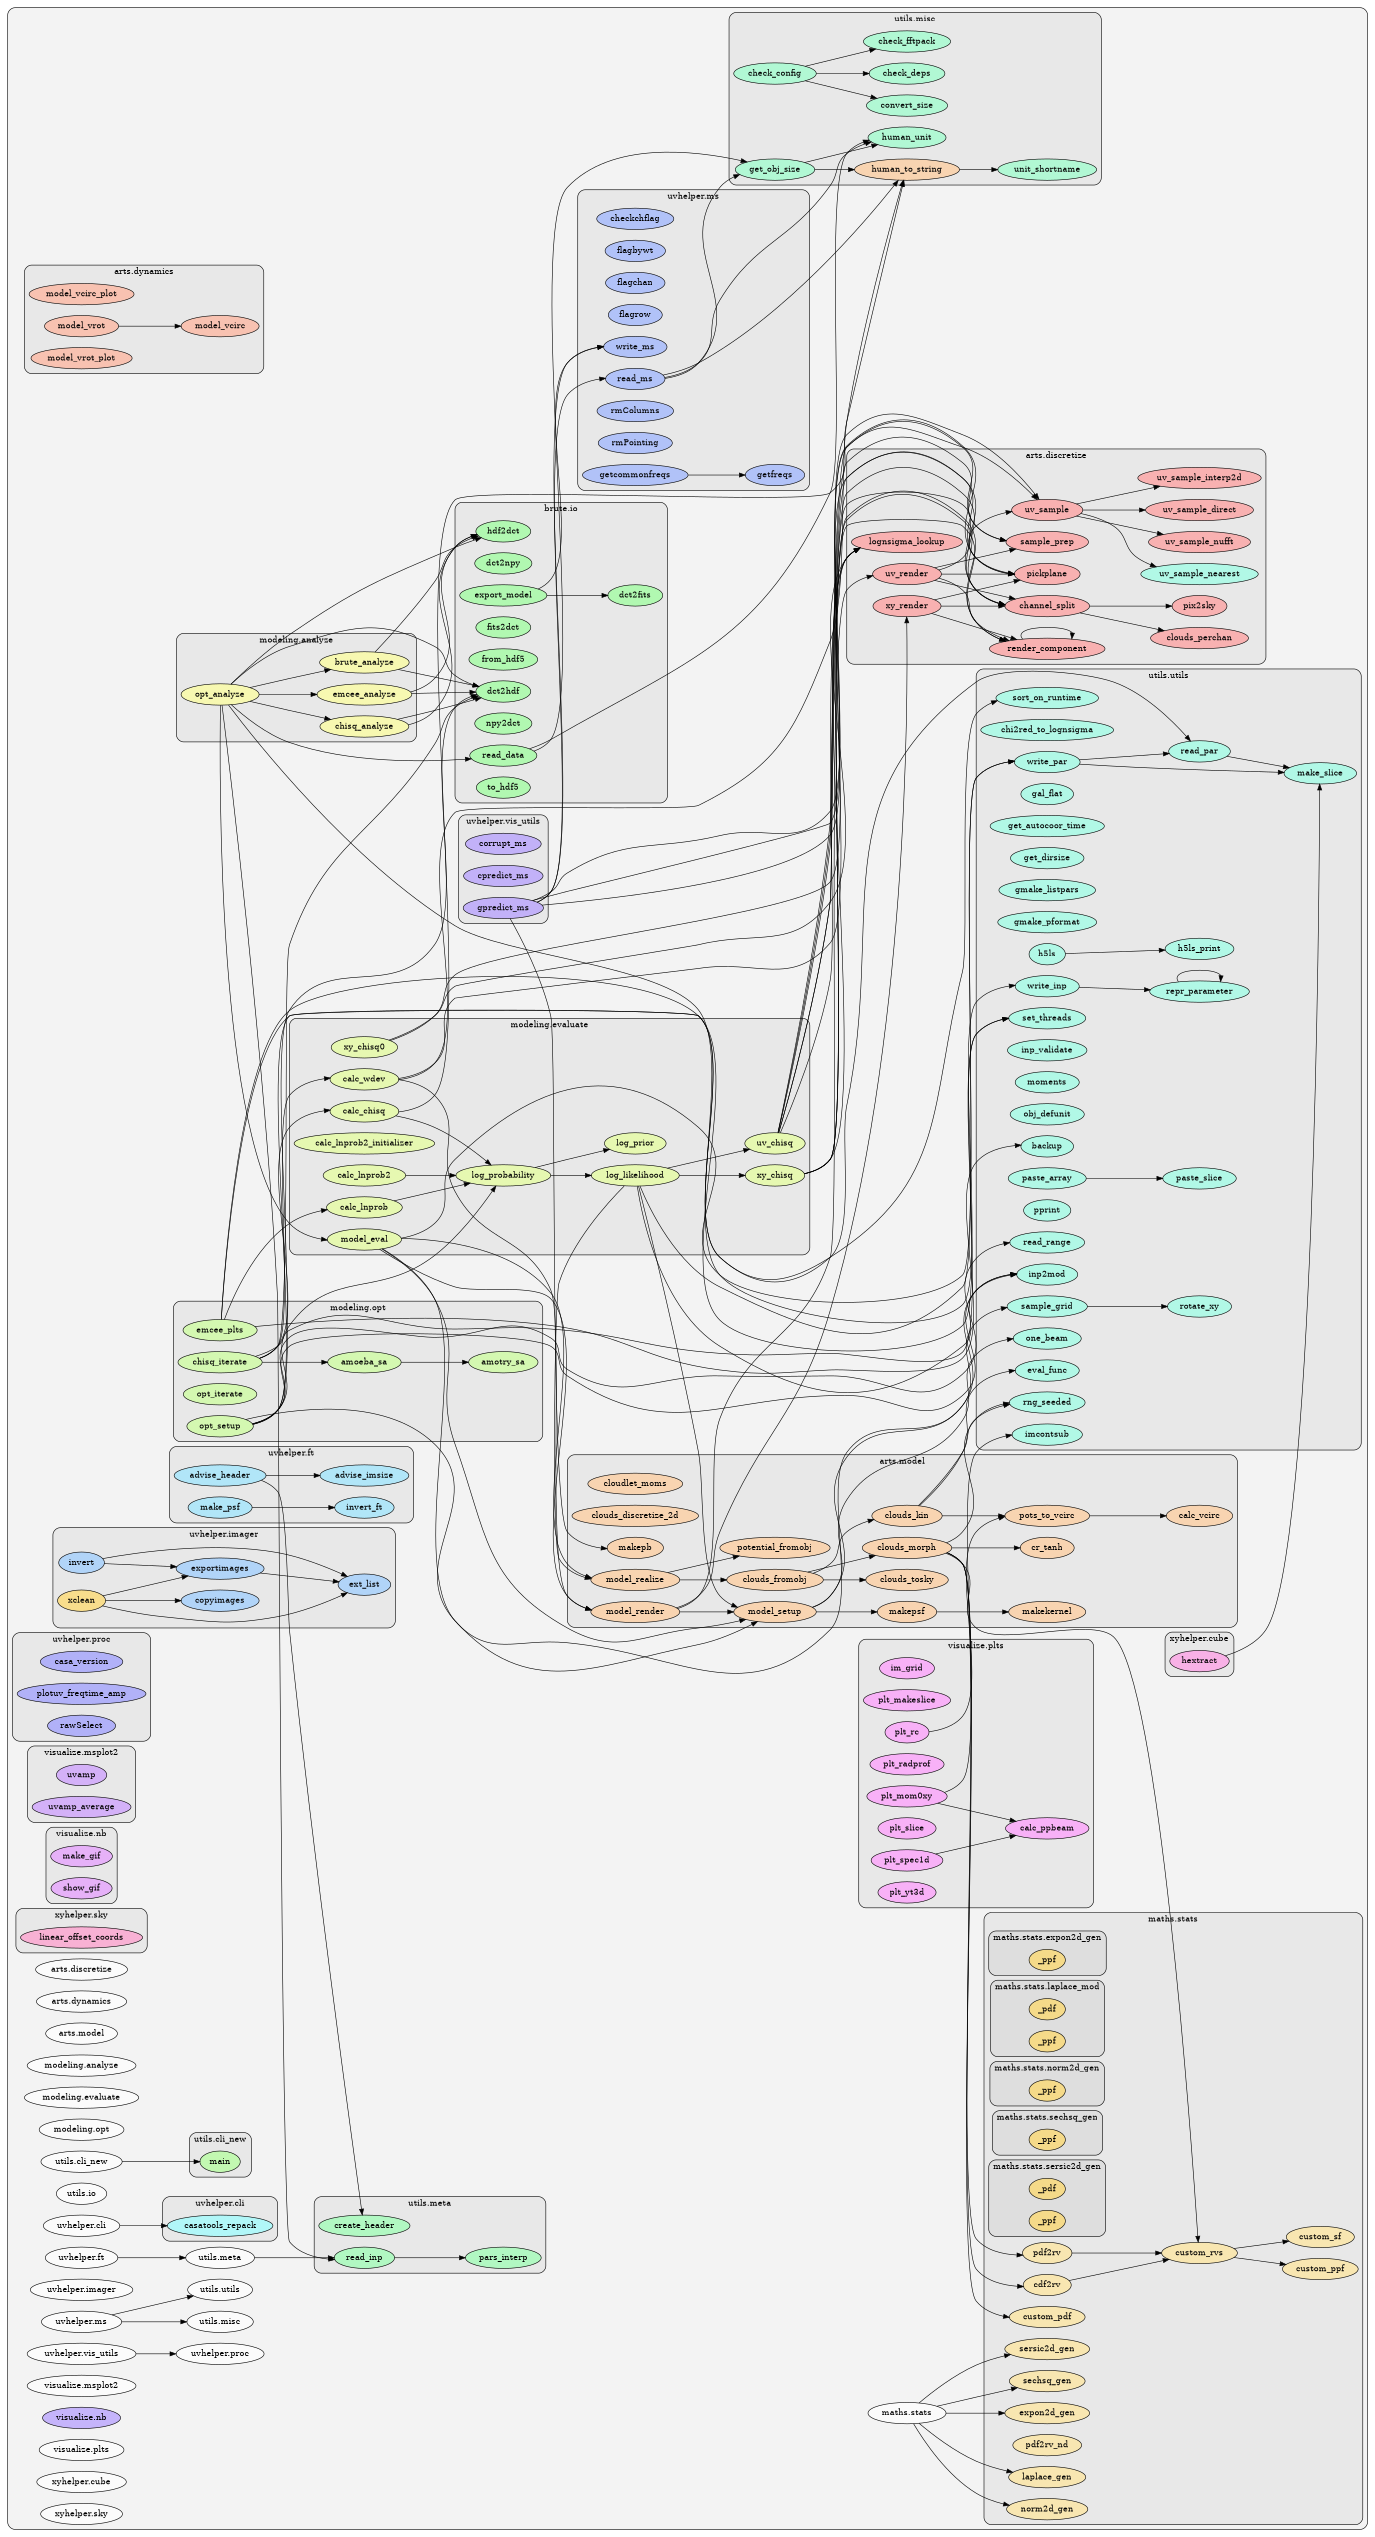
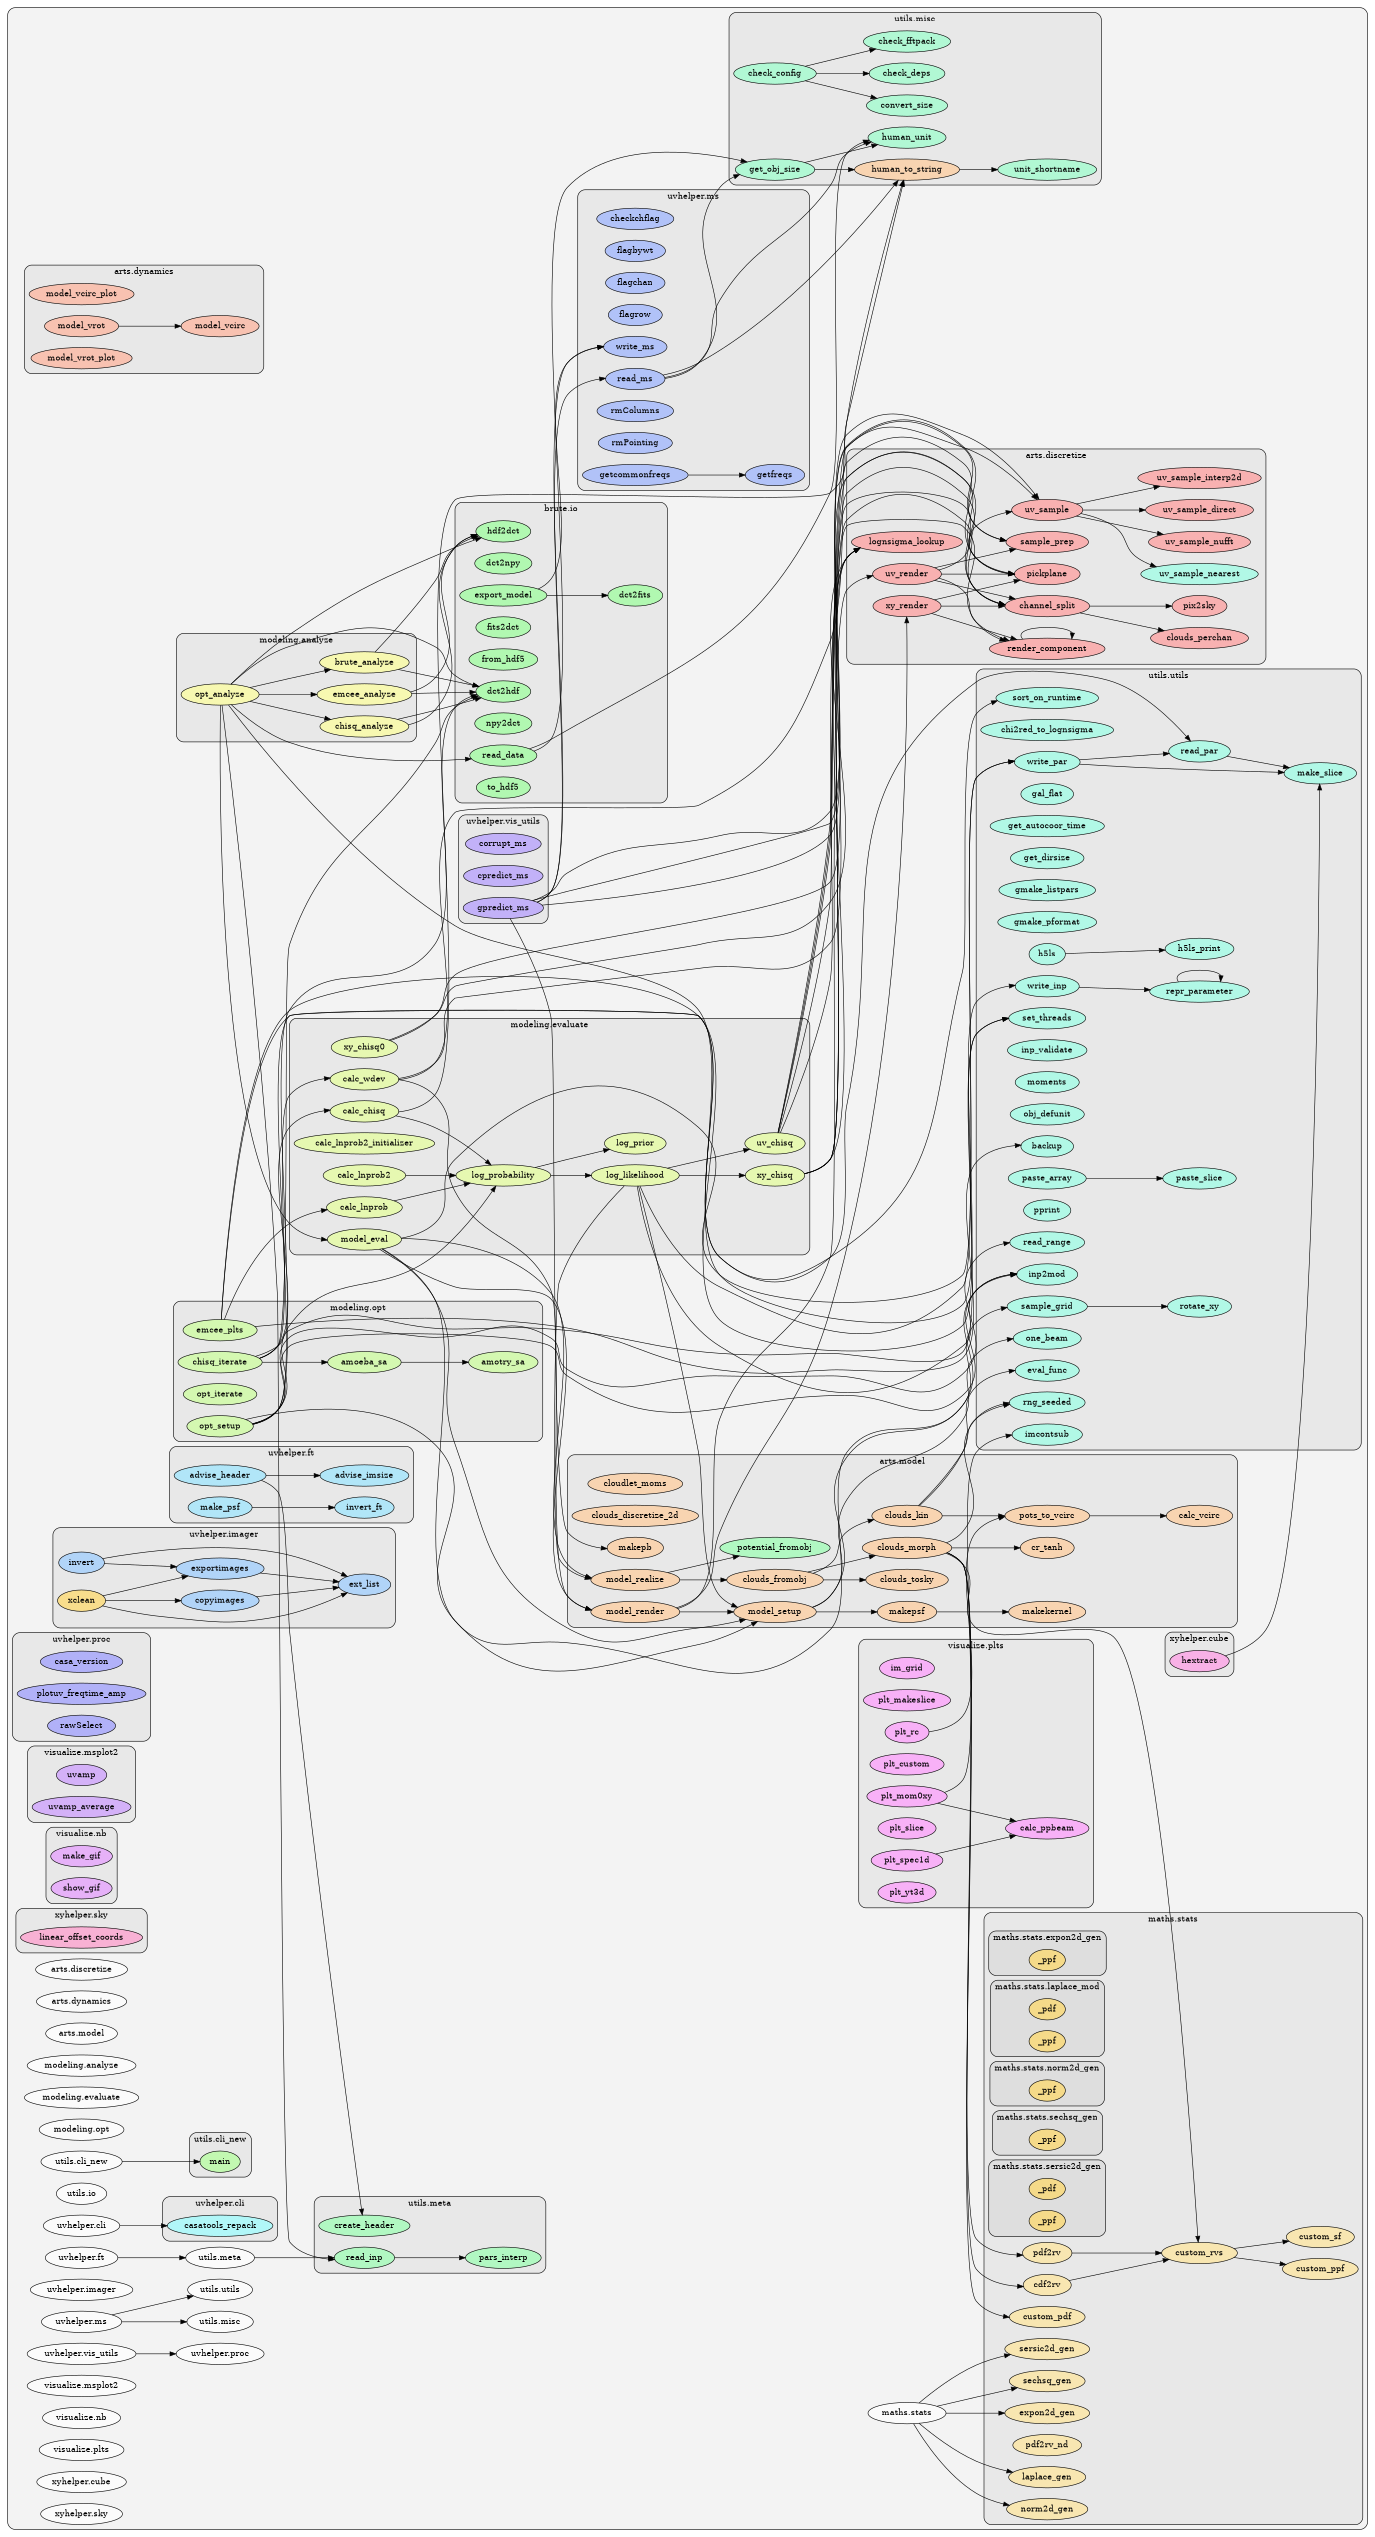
edge "uv_chisq" -> "render_component": removed
node "potential_fromobj": fillcolor #ffcc99b2 -> #99ffb2b2
edge "copyimages" -> "ext_list": added
node "plt_radprof": label "plt_radprof" -> "plt_custom"
node "visualize.nb": fillcolor #b299ffb2 -> #ffffffb2
